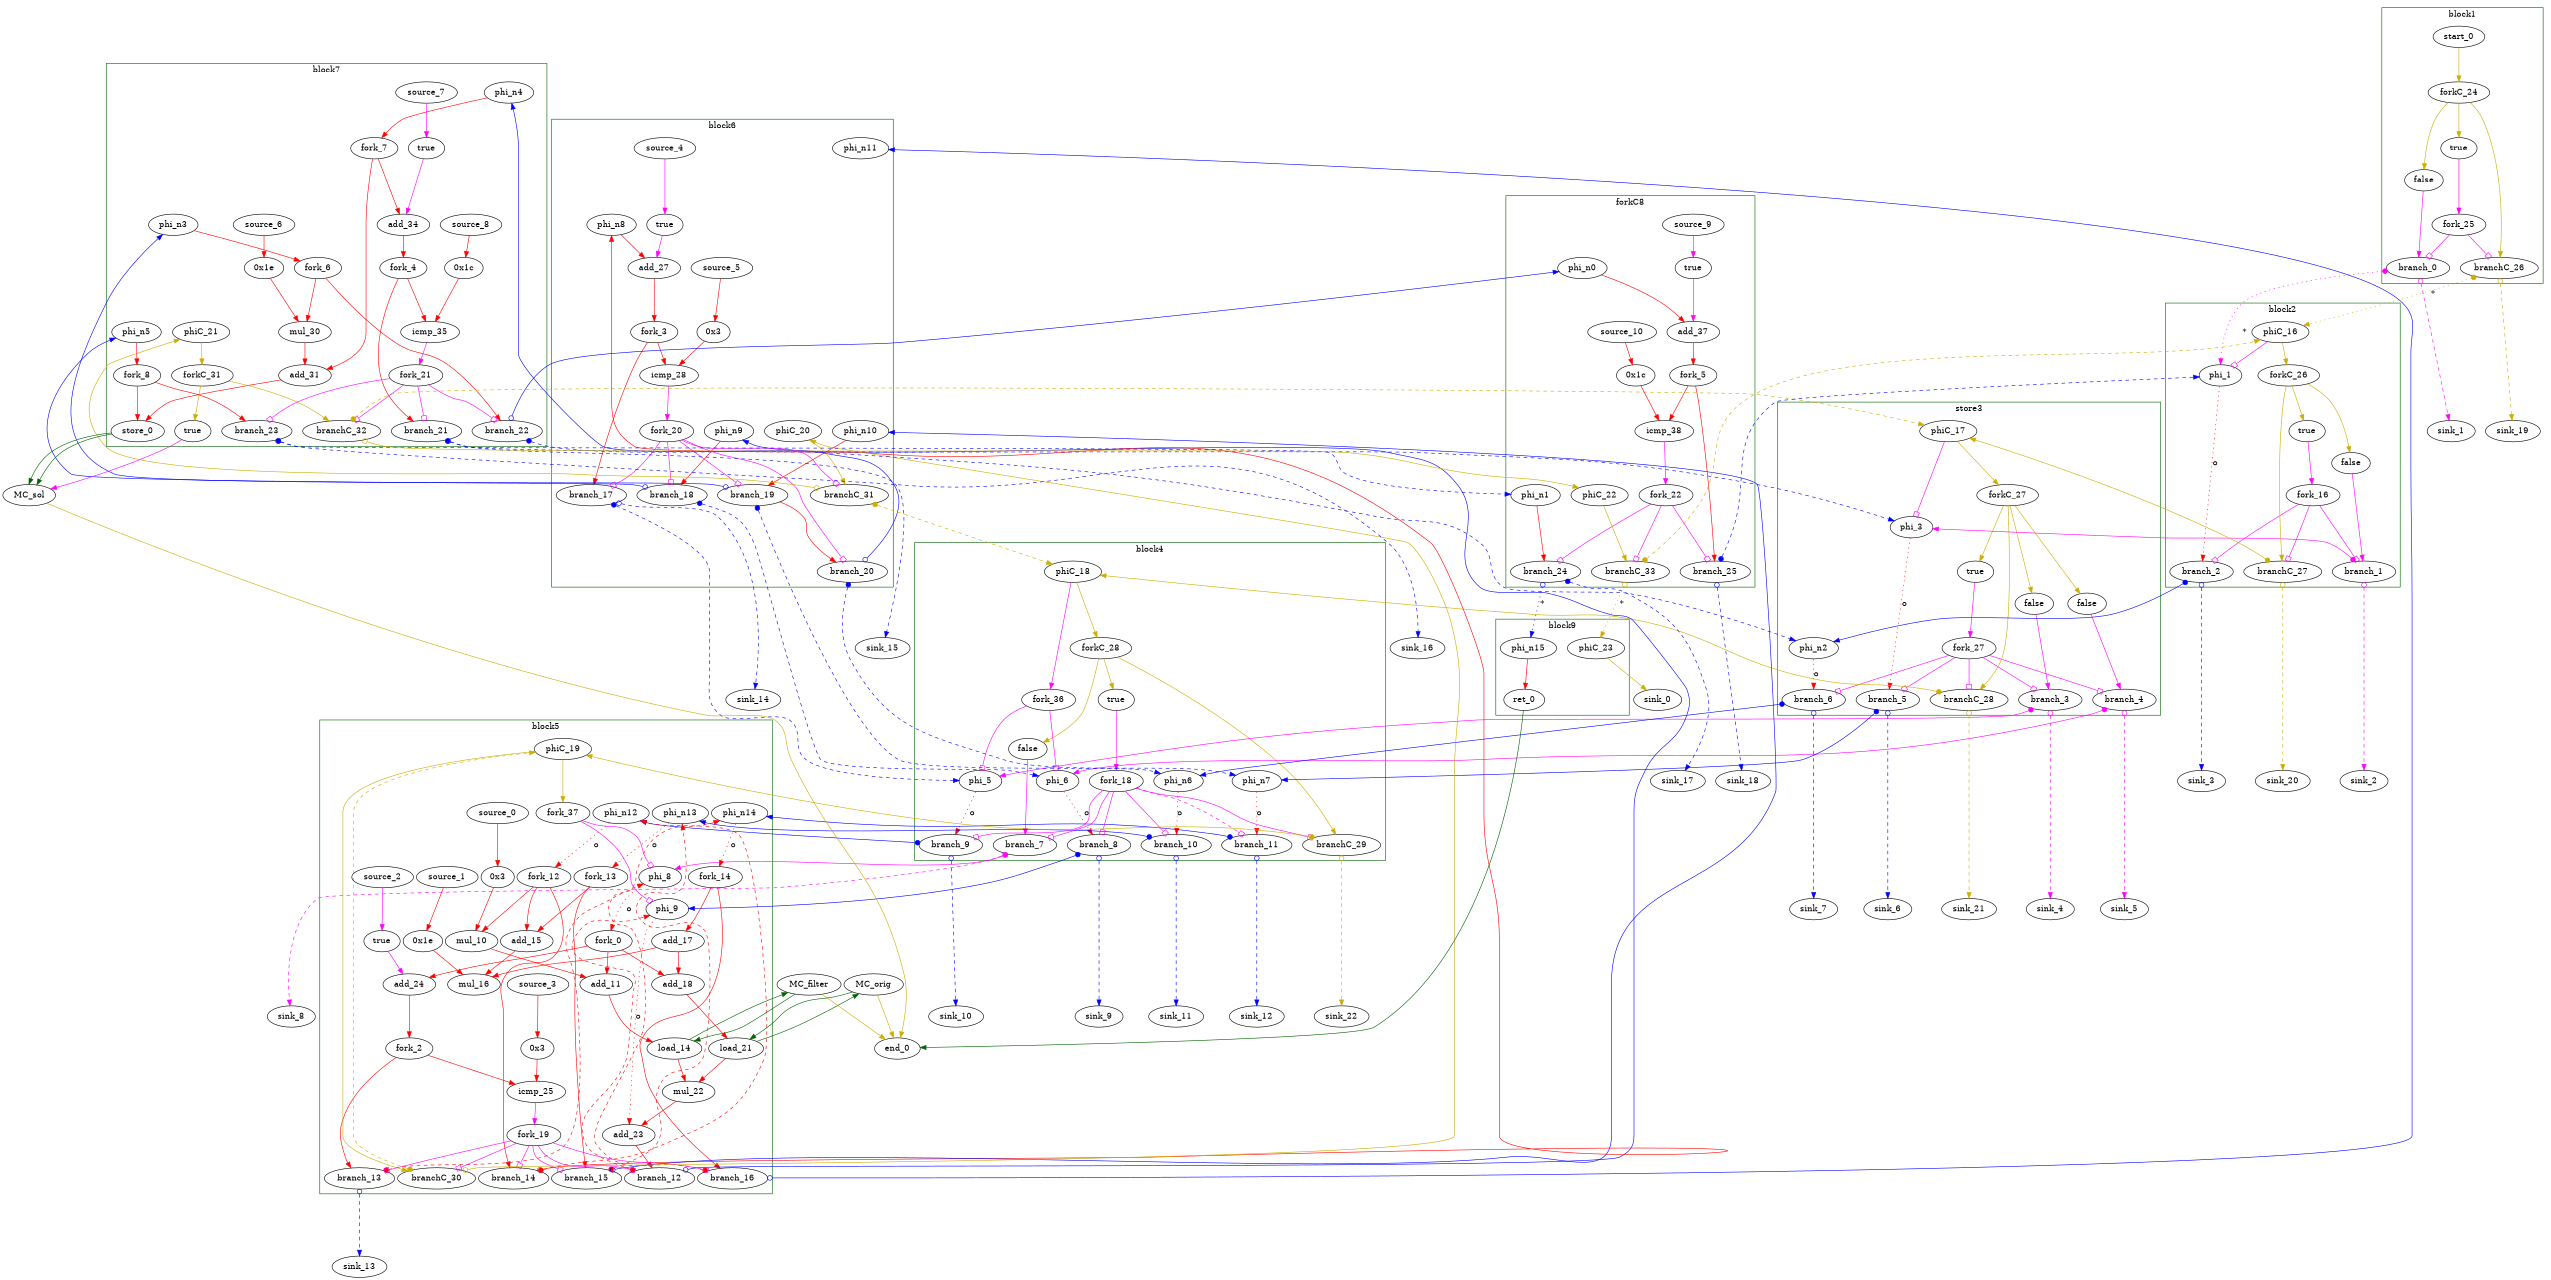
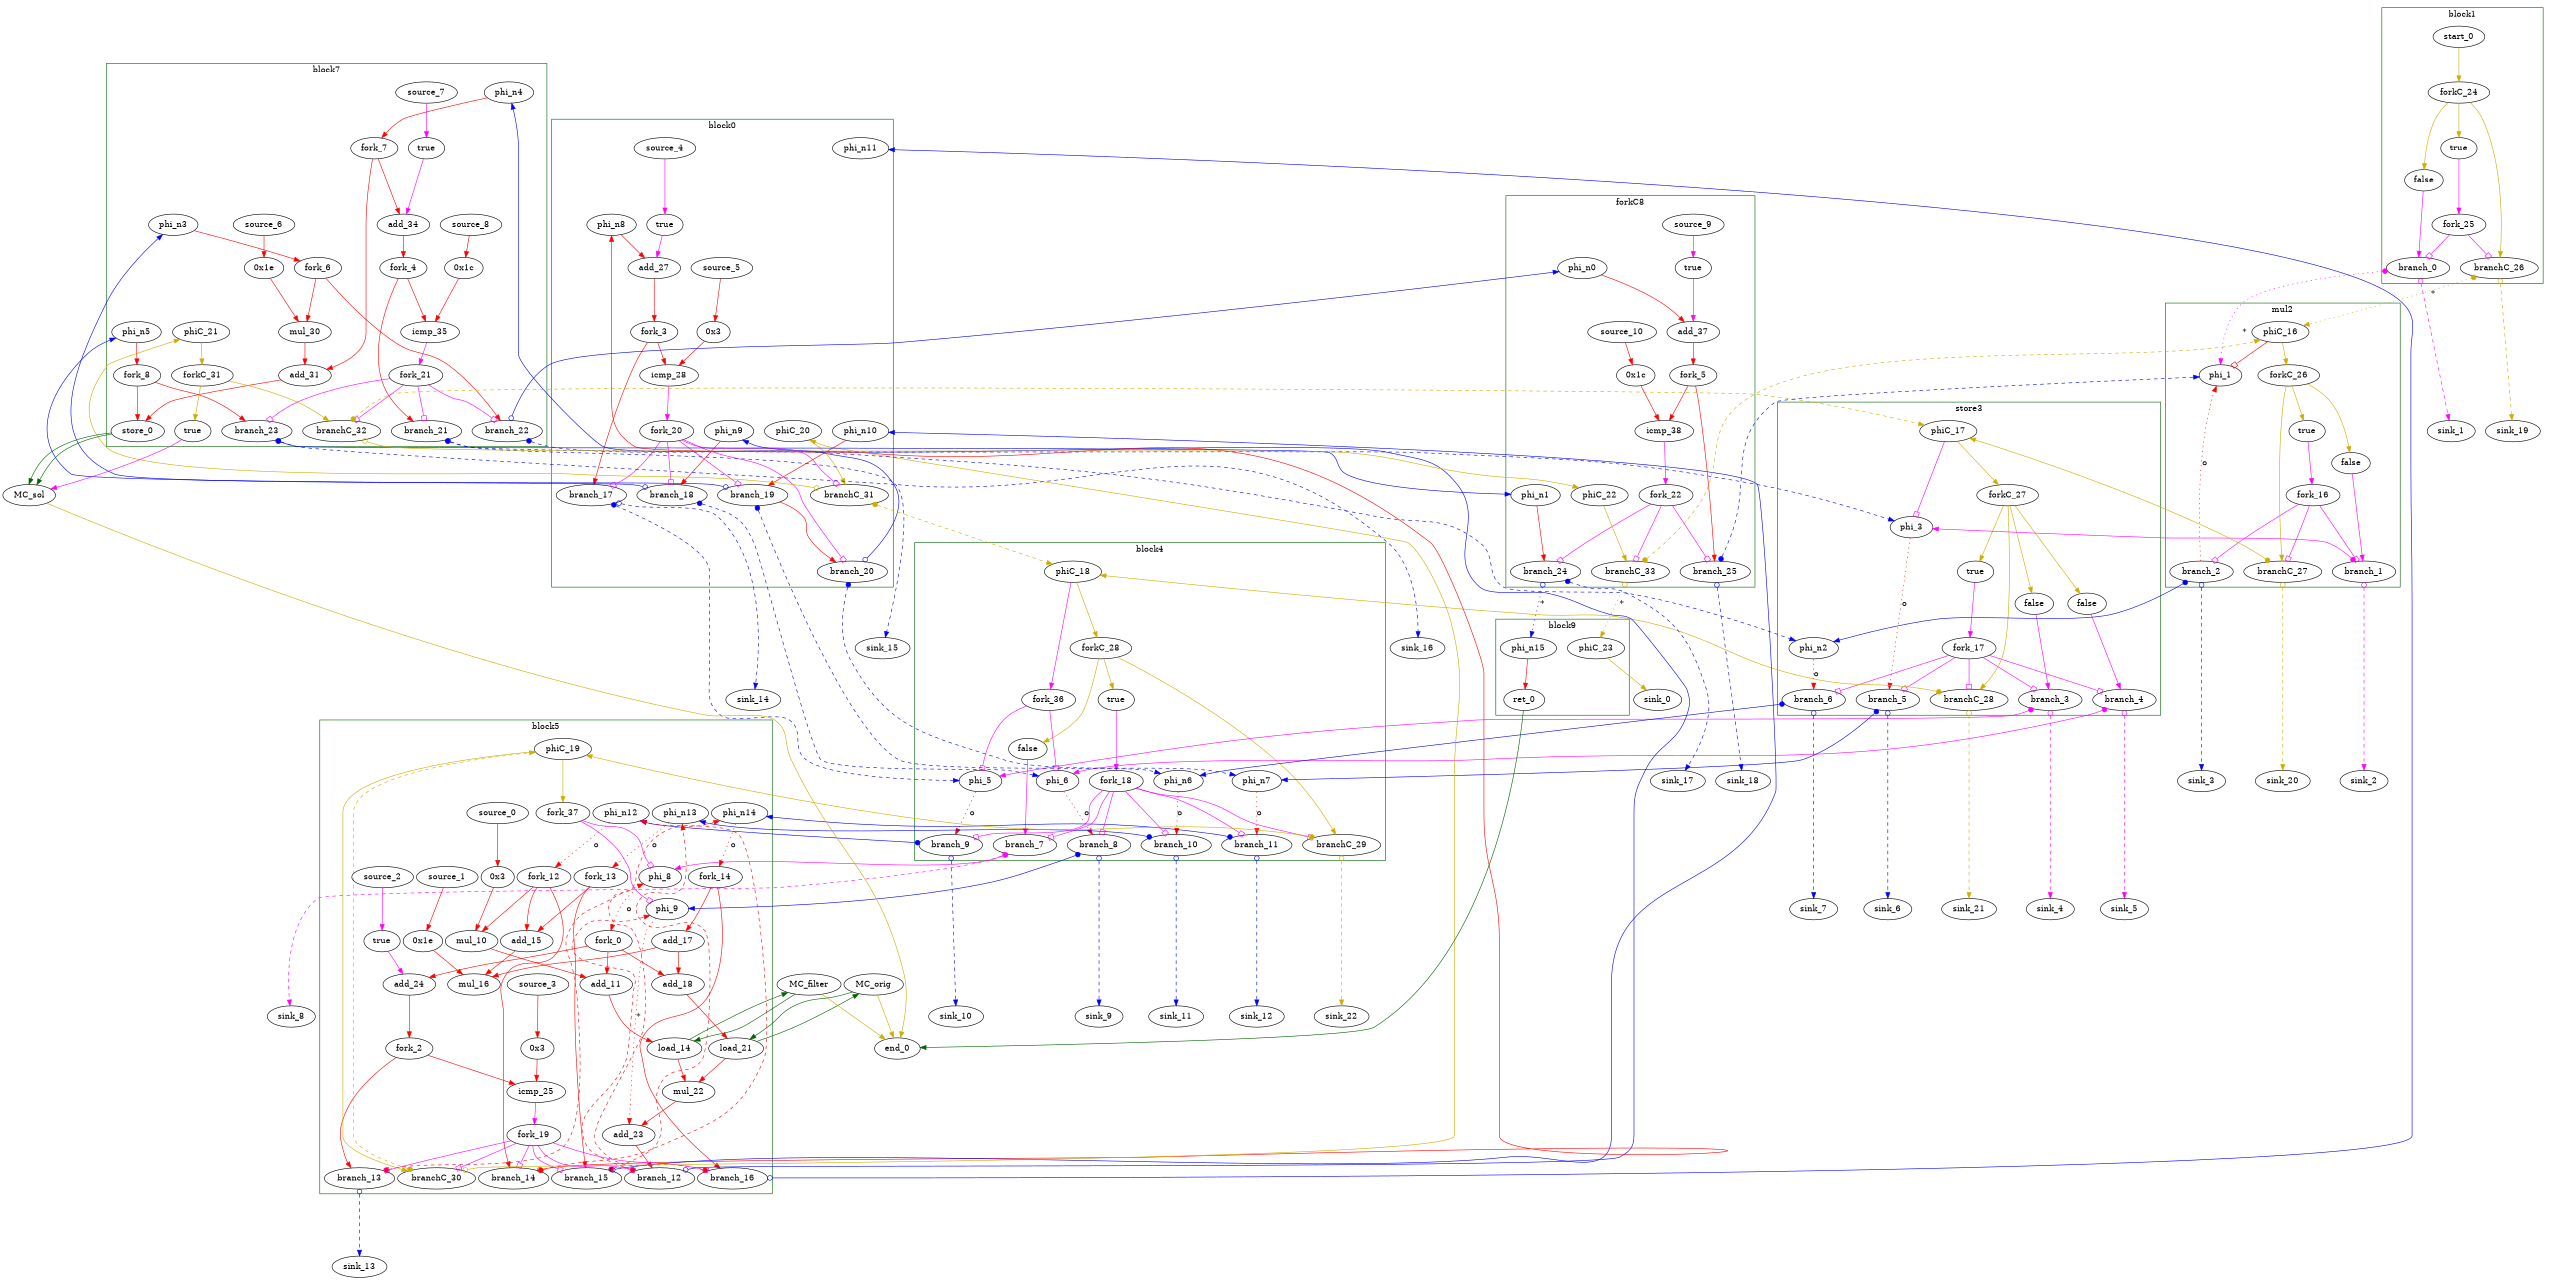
cluster "block6": label "block6" -> "block0"
cluster "block2": label "block2" -> "mul2"
edge "phiC_16" -> "phi_1": color magenta -> red
edge "branch_23" -- "phi_n1": style dashed -> solid
edge "phi_1" -> "branch_2": reversed
node "fork_27": label "fork_27" -> "fork_17"
edge "fork_18" -> "branch_11": style dashed -> solid
edge "phi_9" -> "add_23": label "o" -> "*"
